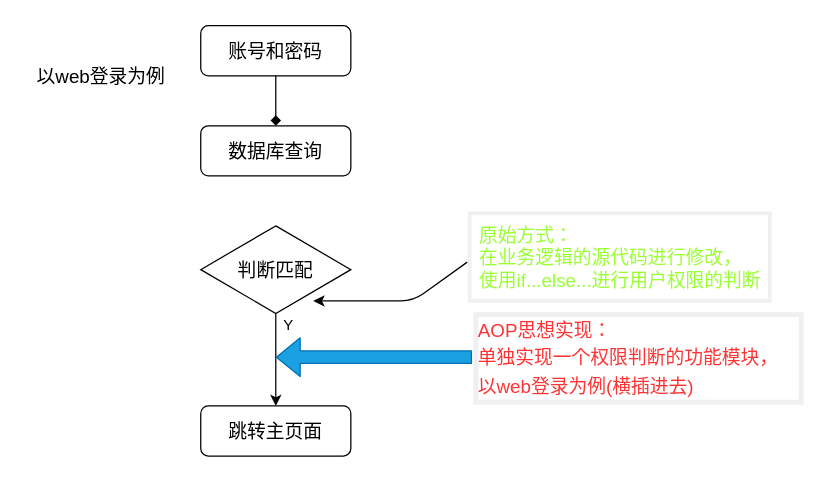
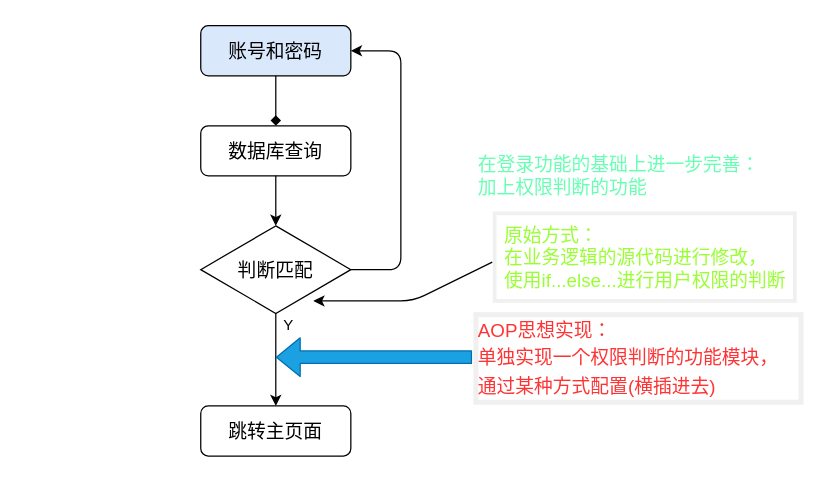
node "账号和密码": fillcolor #ffffff -> #dae8fc
node "以web登录为例": removed
edge "判断匹配" -> "账号和密码": added
node "在登录功能的基础上进一步完善： 加上权限判断的功能": added
edge "数据库查询" -> "判断匹配": added
node "原始方式： 在业务逻辑的源代码进行修改， 使用if...else...进行用户权限的判断": moved (619, 257) -> (644, 257)
node "AOP思想实现： 单独实现一个权限判断的功能模块， 以web登录为例(横插进去)": label "AOP思想实现： 单独实现一个权限判断的功能模块， 以web登录为例(横插进去)" -> "AOP思想实现： 单独实现一个权限判断的功能模块， 通过某种方式配置(横插进去)"
